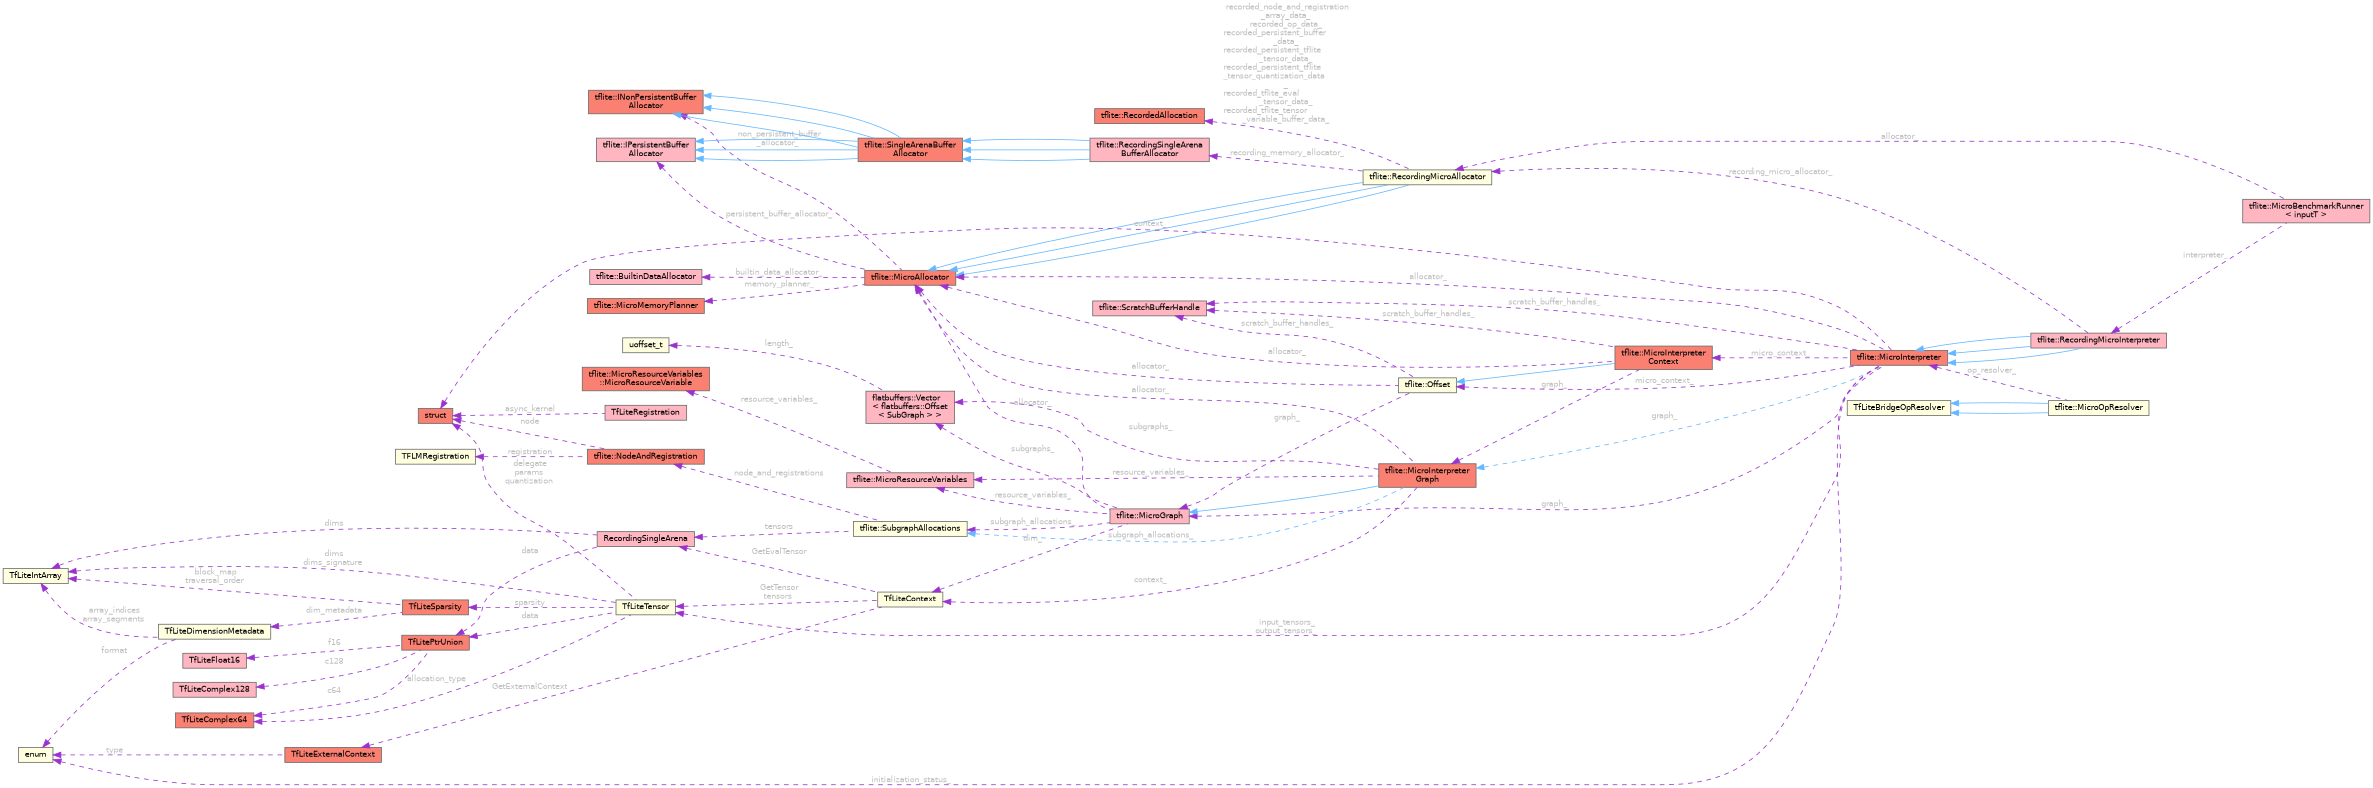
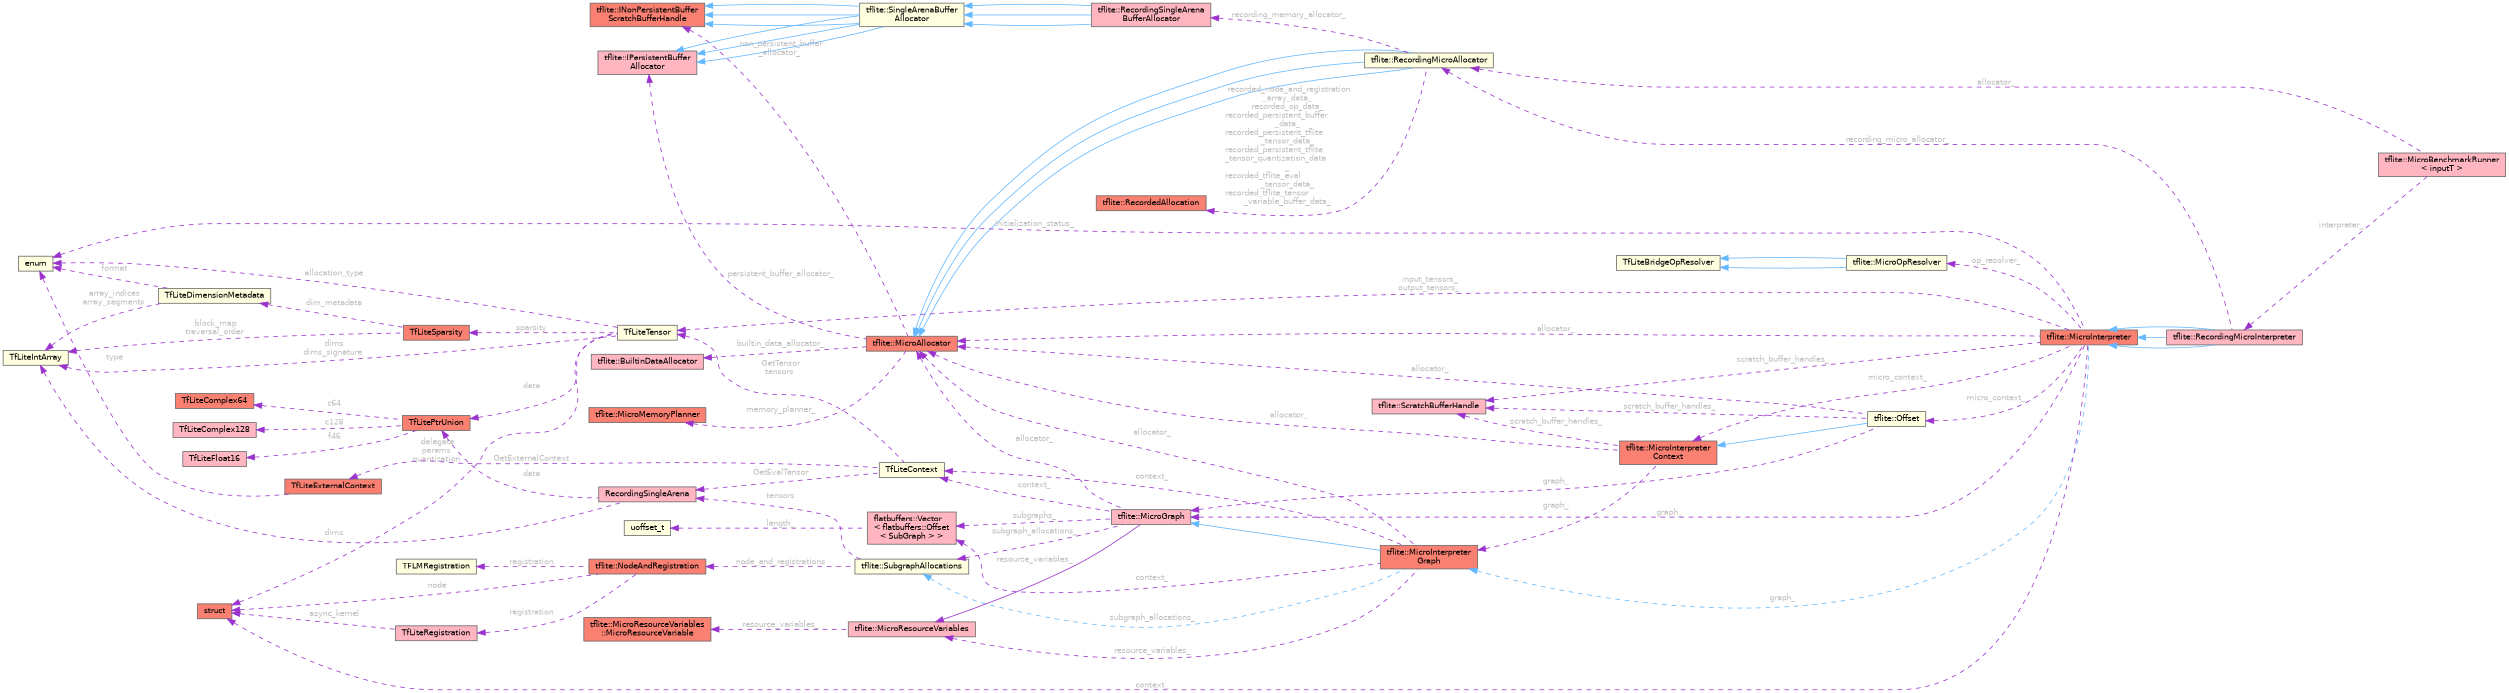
node "tflite::INonPersistentBuffer Allocator": label "tflite::INonPersistentBuffer Allocator" -> "tflite::INonPersistentBuffer ScratchBufferHandle"
node "tflite::SingleArenaBuffer Allocator": fillcolor salmon -> lightyellow
edge "tflite::MicroInterpreter Context" -> "tflite::Offset": reversed
edge "tflite::MicroOpResolver" -> "tflite::MicroInterpreter": reversed
edge "tflite::MicroInterpreter Graph" -> "flatbuffers::Vector < flatbuffers::Offset < SubGraph > >": label " subgraphs_" -> " context_"
edge "tflite::MicroGraph" -> "tflite::MicroResourceVariables": style dashed -> solid
edge "tflite::MicroGraph" -> "TfLiteContext": label " dim_" -> " context_"
edge "tflite::NodeAndRegistration" -> "TfLiteRegistration": added, label "registration"
edge "TfLitePtrUnion" -> "TfLiteFloat16": label " f16" -> " f46"
edge "TfLiteTensor" -> "TfLiteComplex64": now "TfLiteTensor" -> "enum"
